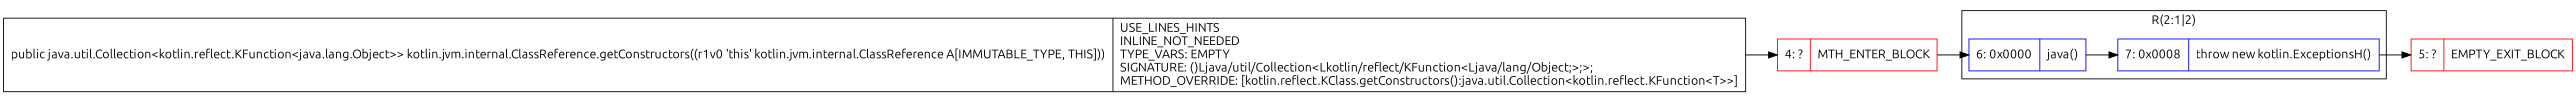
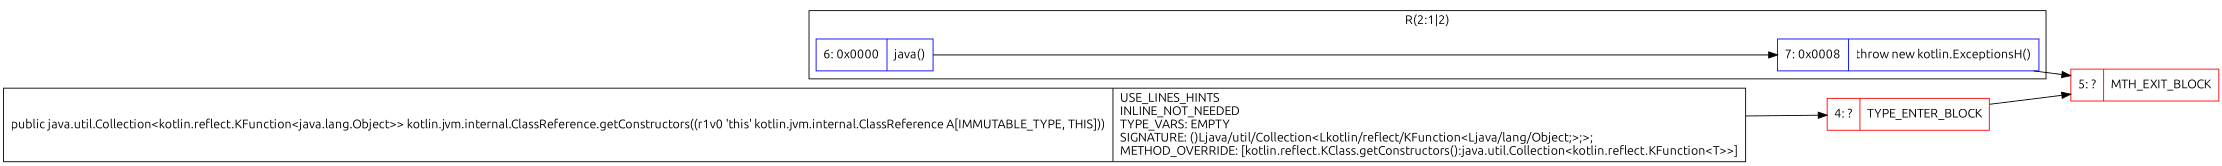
node "4: ?": text "MTH_ENTER_BLOCK" -> "TYPE_ENTER_BLOCK"
node "5: ?": text "EMPTY_EXIT_BLOCK" -> "MTH_EXIT_BLOCK"
edge "4: ?" -> "6: 0x0000": now "4: ?" -> "5: ?"
